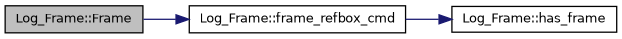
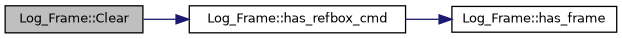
node "Log_Frame::Frame": label "Log_Frame::Frame" -> "Log_Frame::Clear"
node "Log_Frame::frame_refbox_cmd": label "Log_Frame::frame_refbox_cmd" -> "Log_Frame::has_refbox_cmd"
